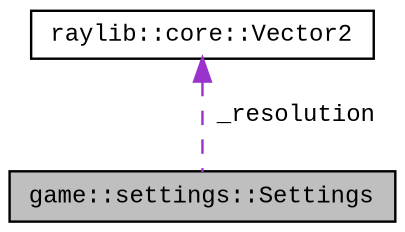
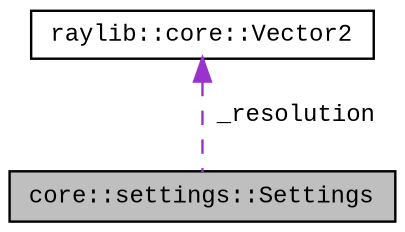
node "game::settings::Settings": label "game::settings::Settings" -> "core::settings::Settings"
